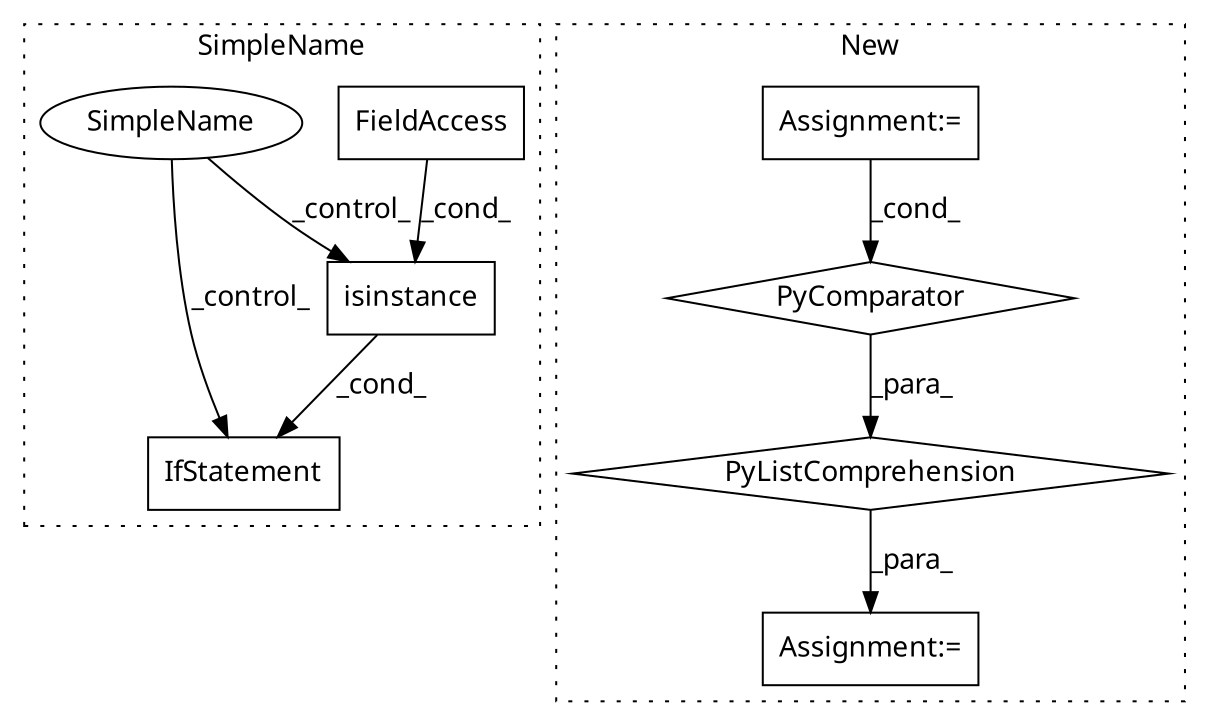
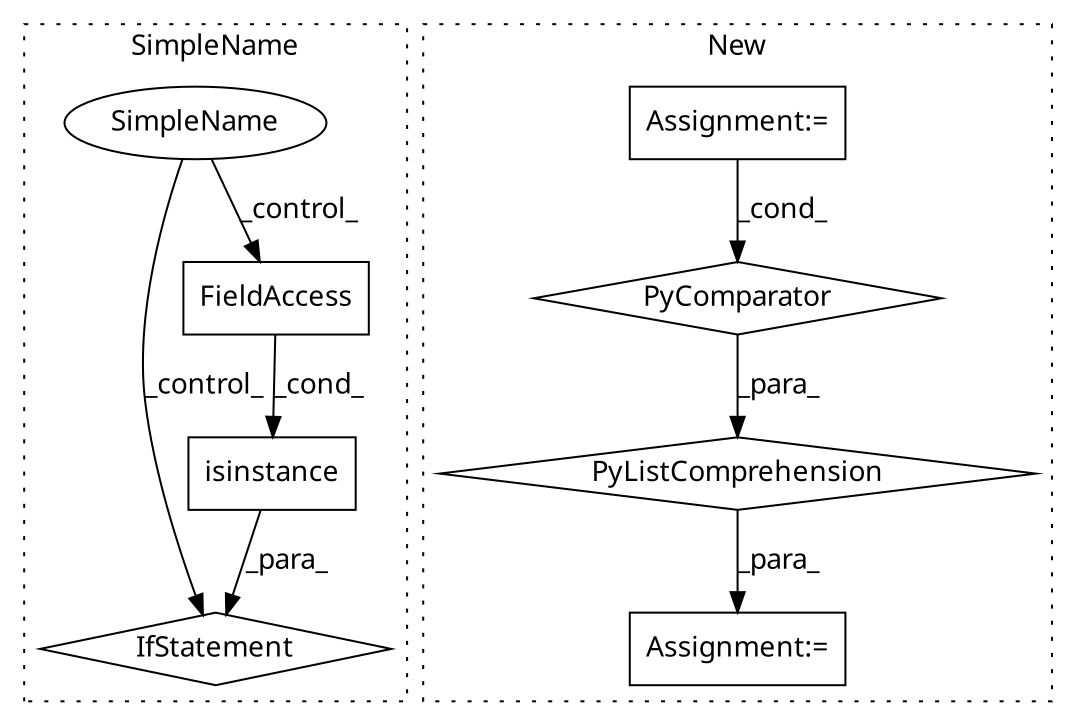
edge "SimpleName" -> "isinstance": now "SimpleName" -> "FieldAccess"
edge "isinstance" -> "IfStatement": label "_cond_" -> "_para_"
node "IfStatement": shape box -> diamond
